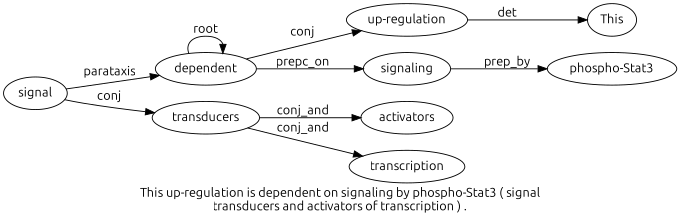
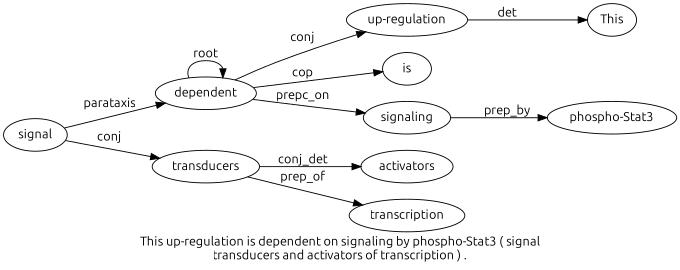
node "is": added
edge "transducers" -> "activators": label "conj_and" -> "conj_det"
edge "transducers" -> "transcription": label "conj_and" -> "prep_of"
